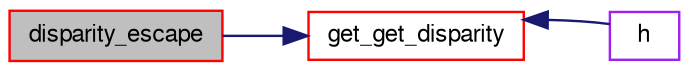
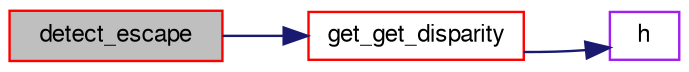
edge "h" -> "get_get_disparity": reversed
node "disparity_escape": label "disparity_escape" -> "detect_escape"
